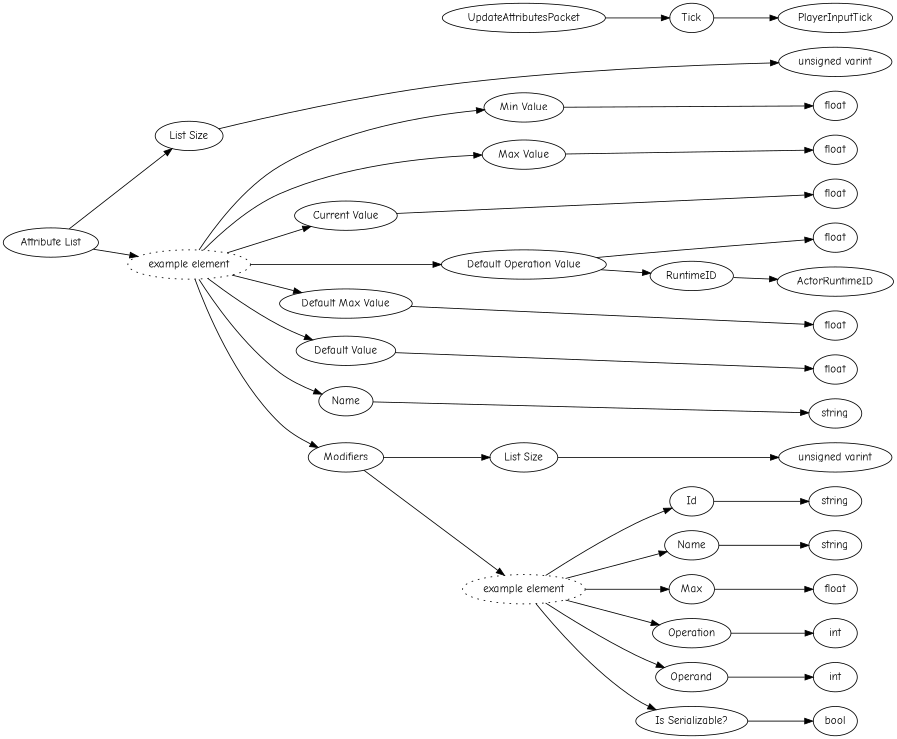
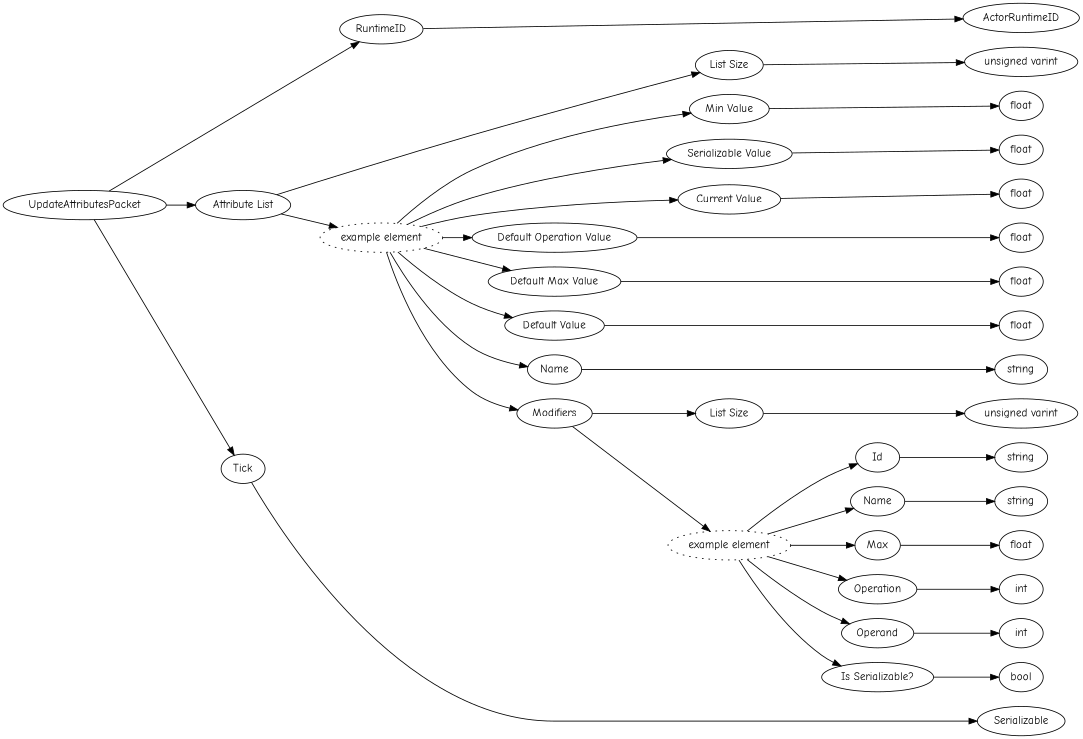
node "PlayerInputTick": label "PlayerInputTick" -> "Serializable"
node "Max Value": label "Max Value" -> "Serializable Value"
edge "UpdateAttributesPacket" -> "Attribute List": added
edge "Default Operation Value" -> "RuntimeID": now "UpdateAttributesPacket" -> "RuntimeID"
